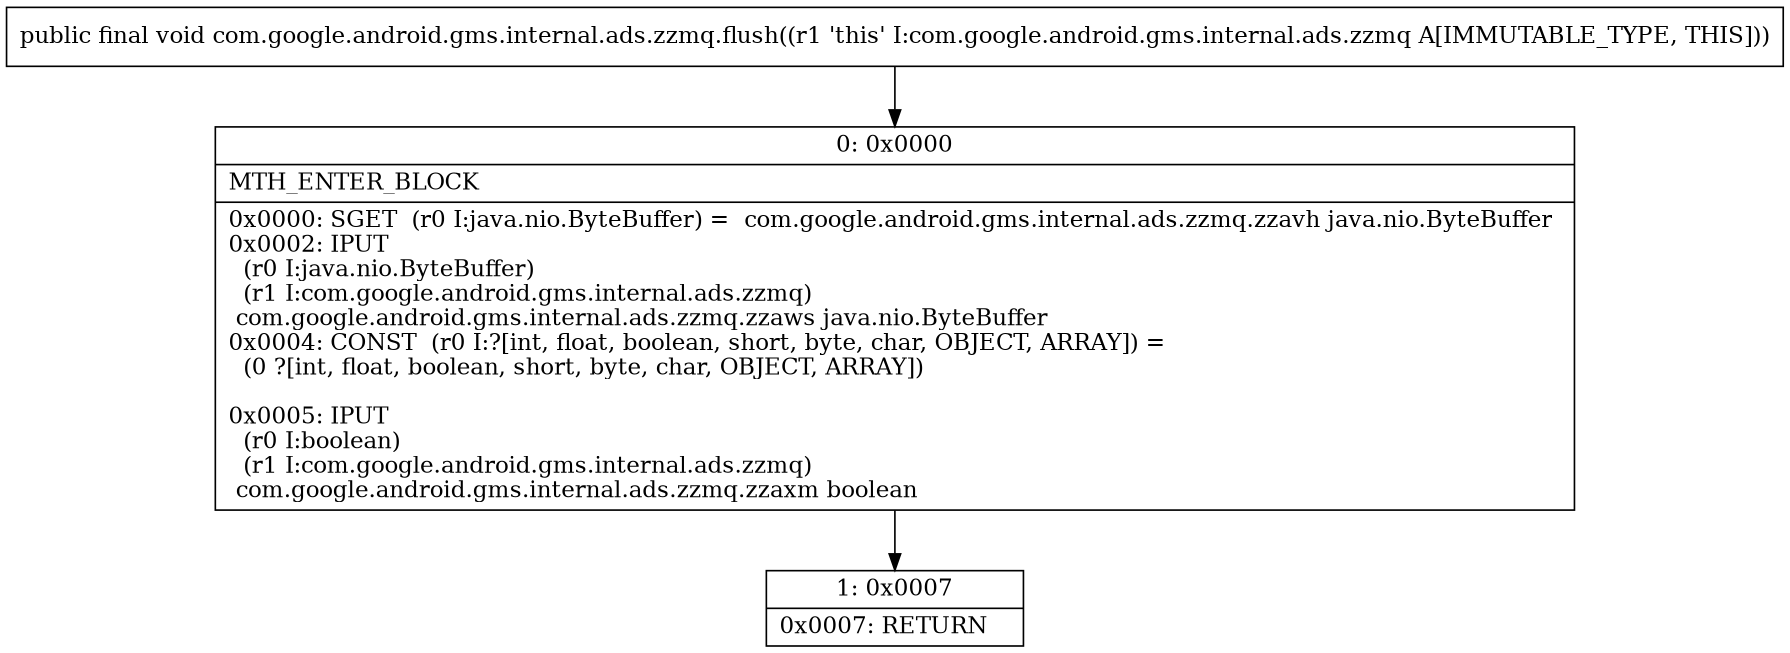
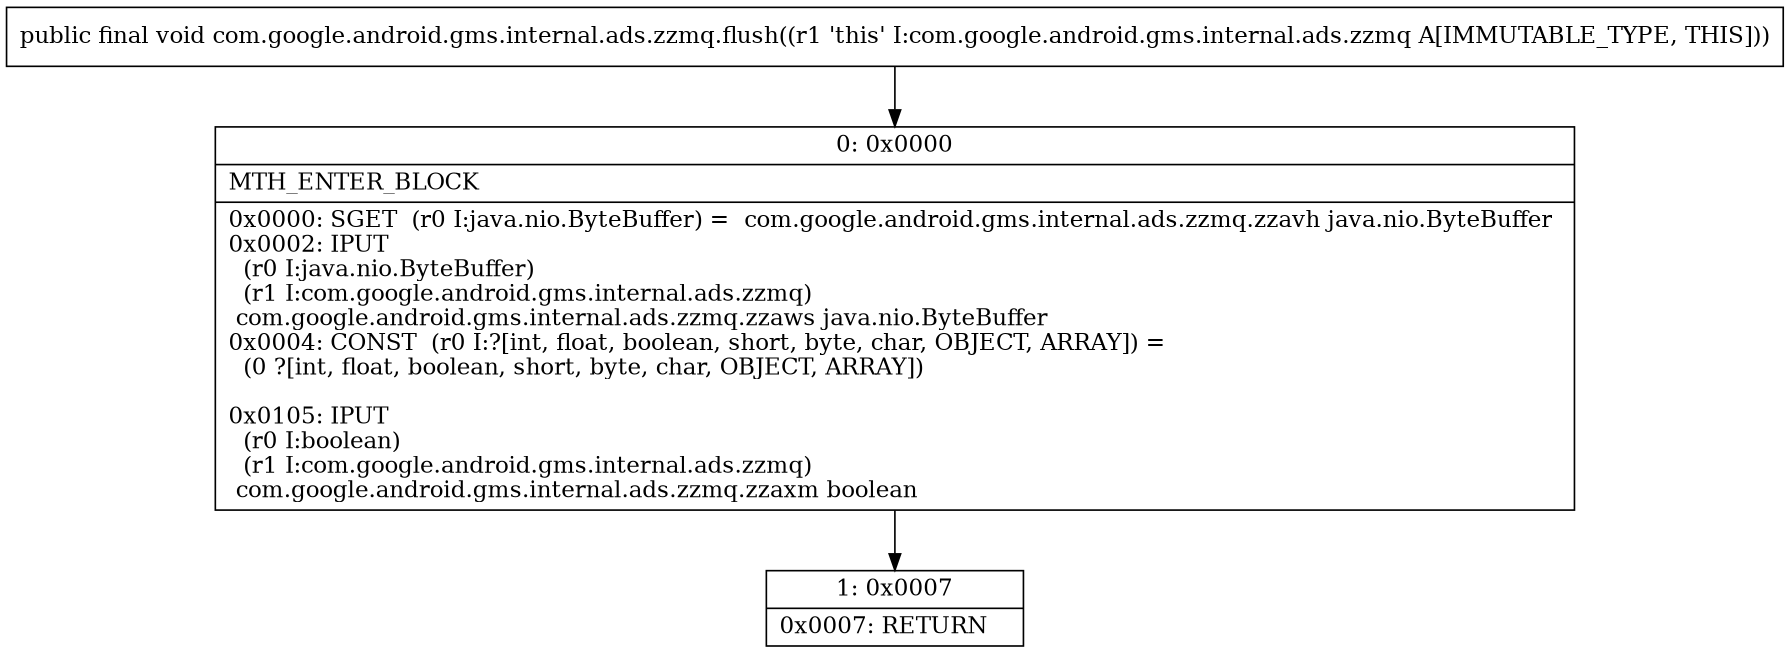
node "0: 0x0000": text "0x0005: IPUT" -> "0x0105: IPUT"
